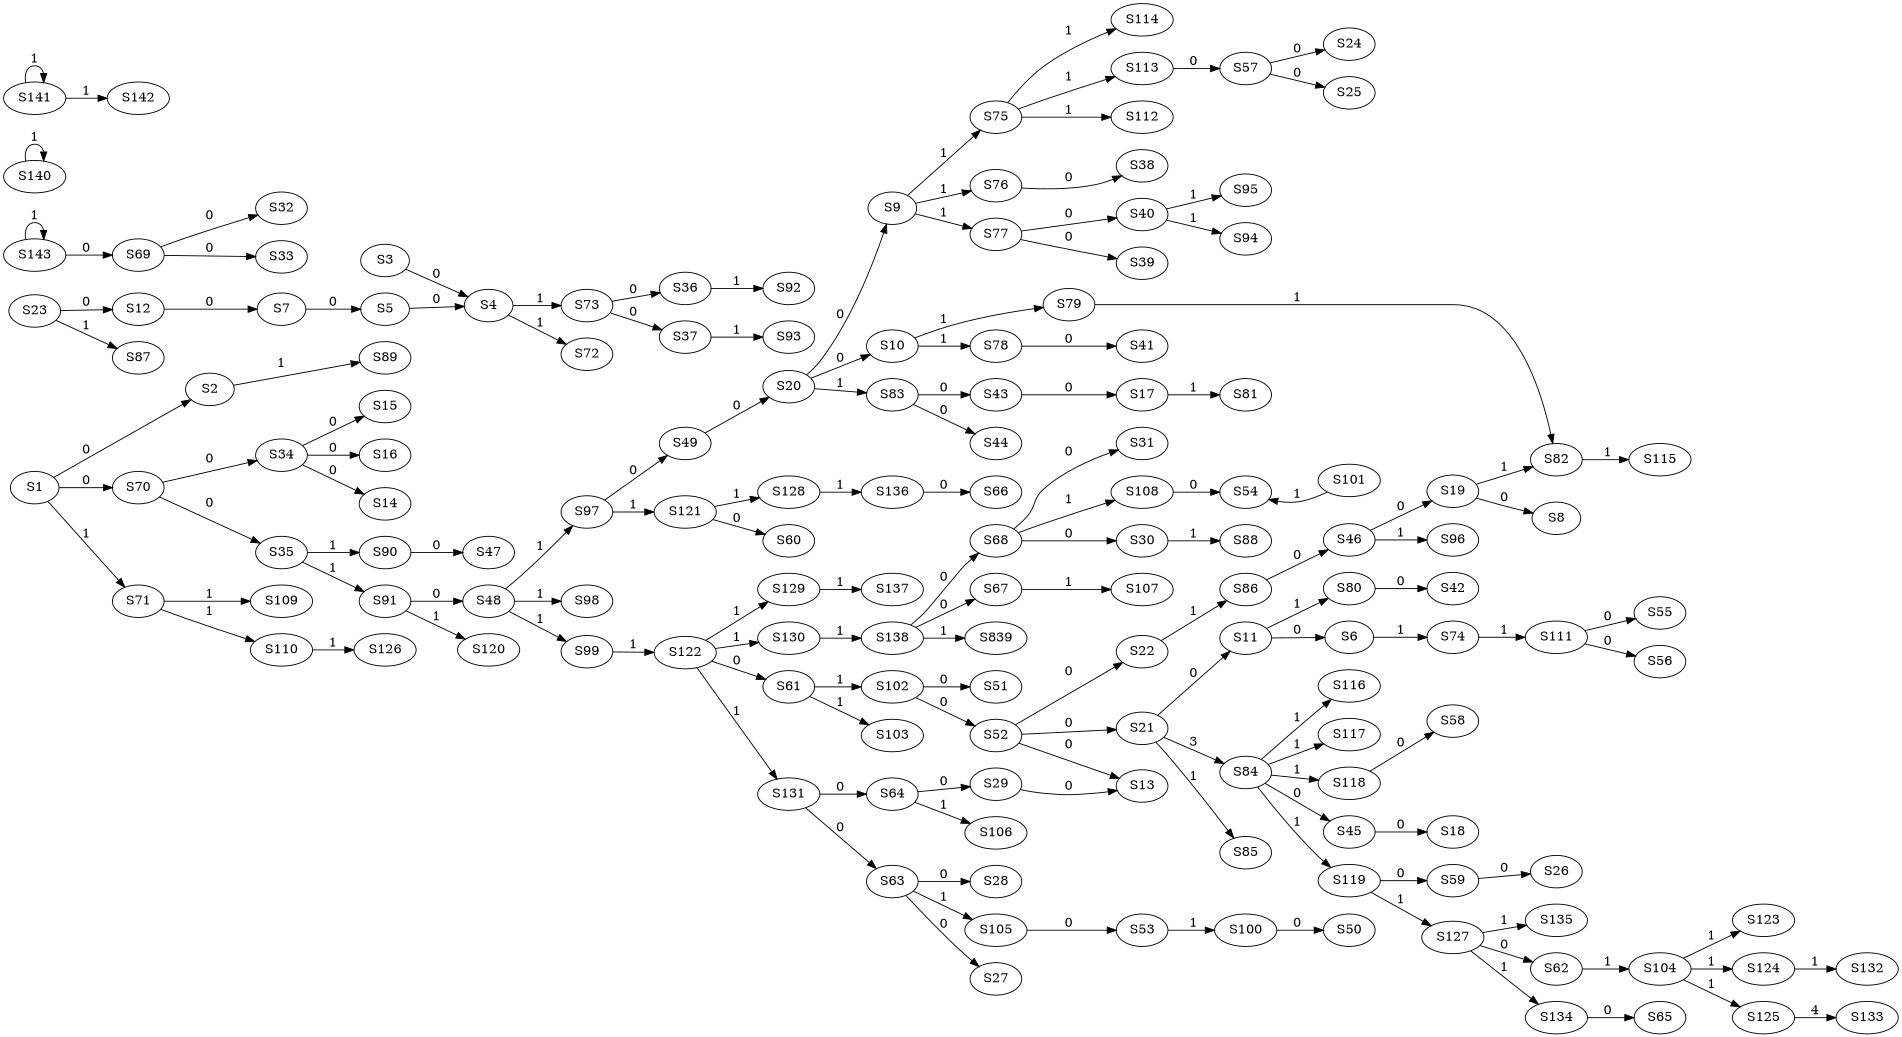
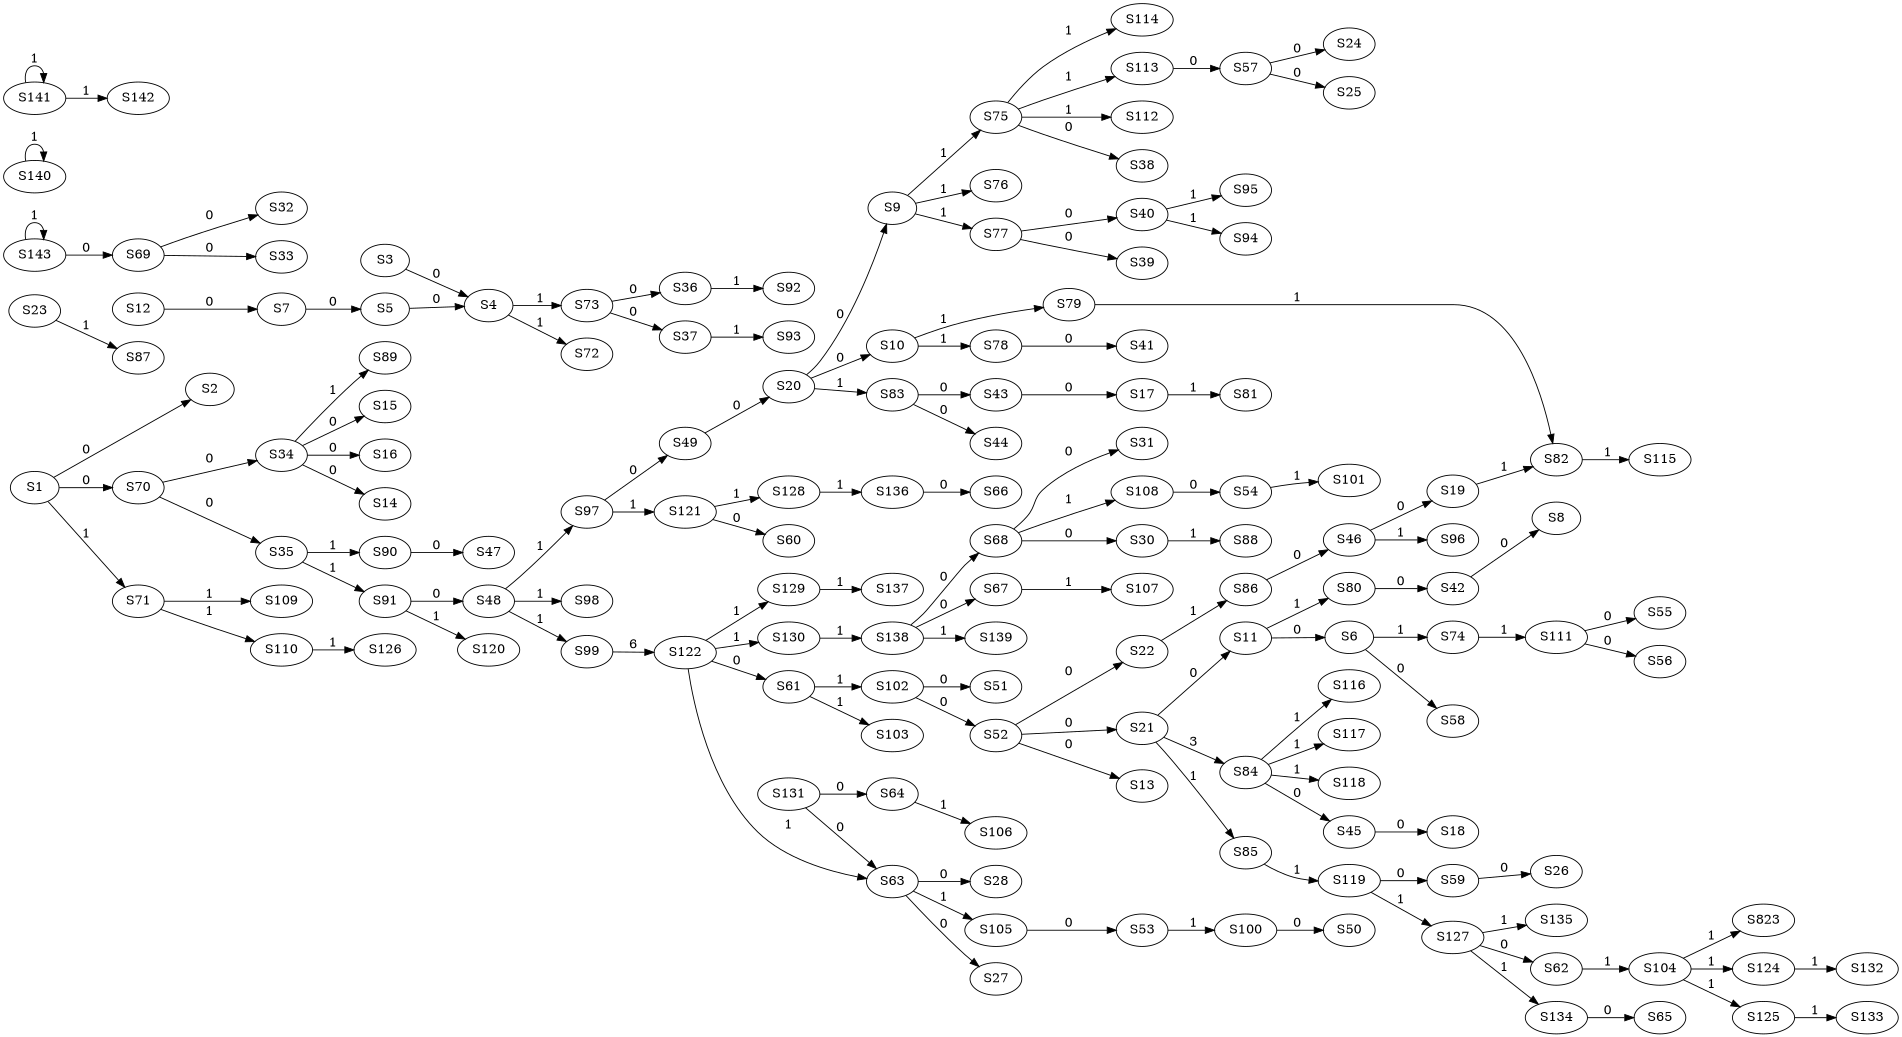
edge "S76" -> "S38": now "S75" -> "S38"
edge "S23" -> "S12": removed, label "0"
edge "S2" -> "S89": now "S34" -> "S89"
edge "S101" -> "S54": reversed
edge "S19" -> "S8": now "S42" -> "S8"
node "S839": label "S839" -> "S139"
edge "S99" -> "S122": label "1" -> "6"
edge "S122" -> "S131": now "S122" -> "S63"
edge "S118" -> "S58": now "S6" -> "S58"
node "S29": removed
edge "S84" -> "S119": now "S85" -> "S119"
node "S123": label "S123" -> "S823"
edge "S125" -> "S133": label "4" -> "1"
